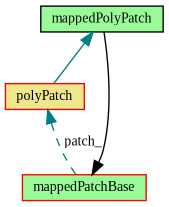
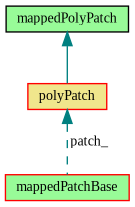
edge "mappedPolyPatch" -> "mappedPatchBase": removed
